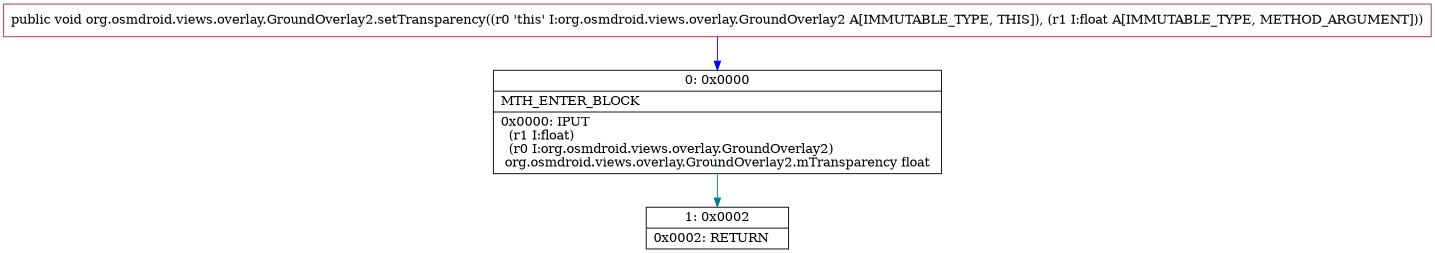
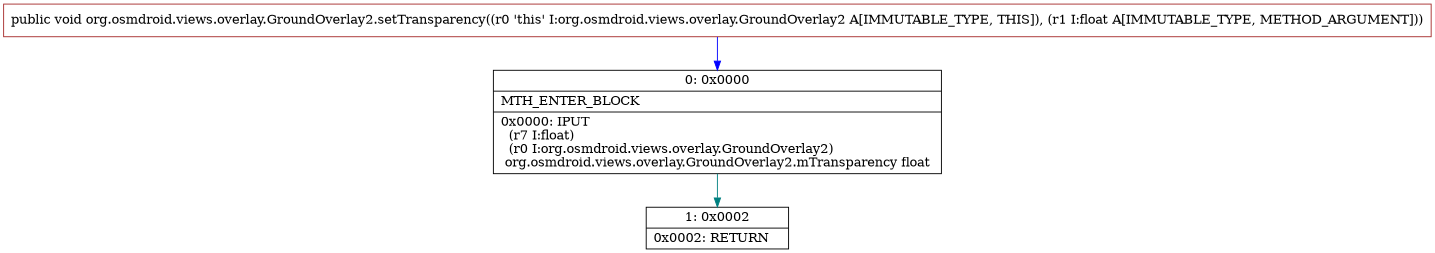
node "0: 0x0000": text "(r1 I:float)" -> "(r7 I:float)"
